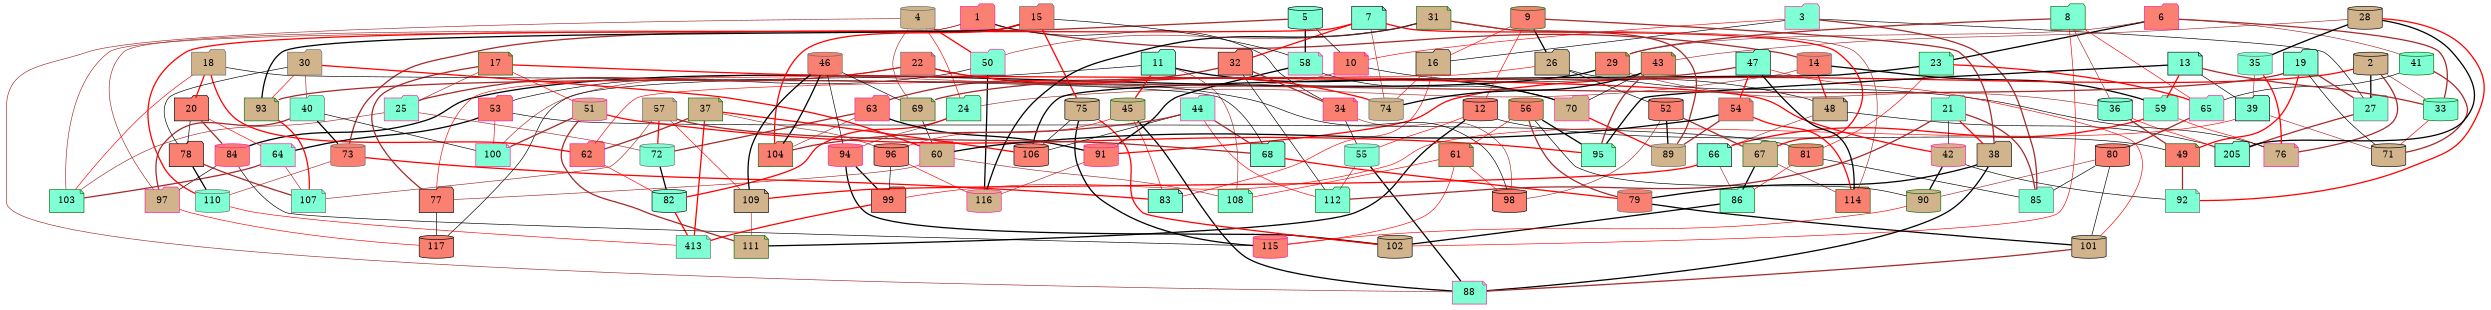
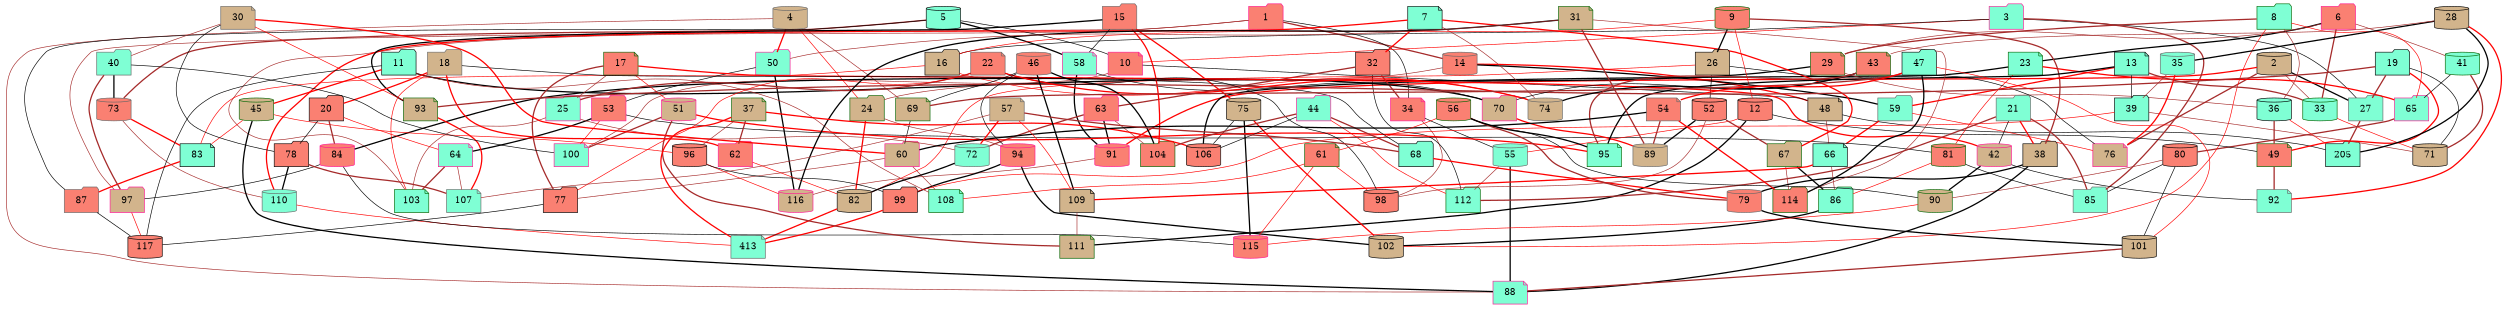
node "30": shape folder -> note
edge "26" -- "62": now "26" -- "82"
node "24": fillcolor aquamarine -> tan
node "87": added
node "82": fillcolor aquamarine -> tan
